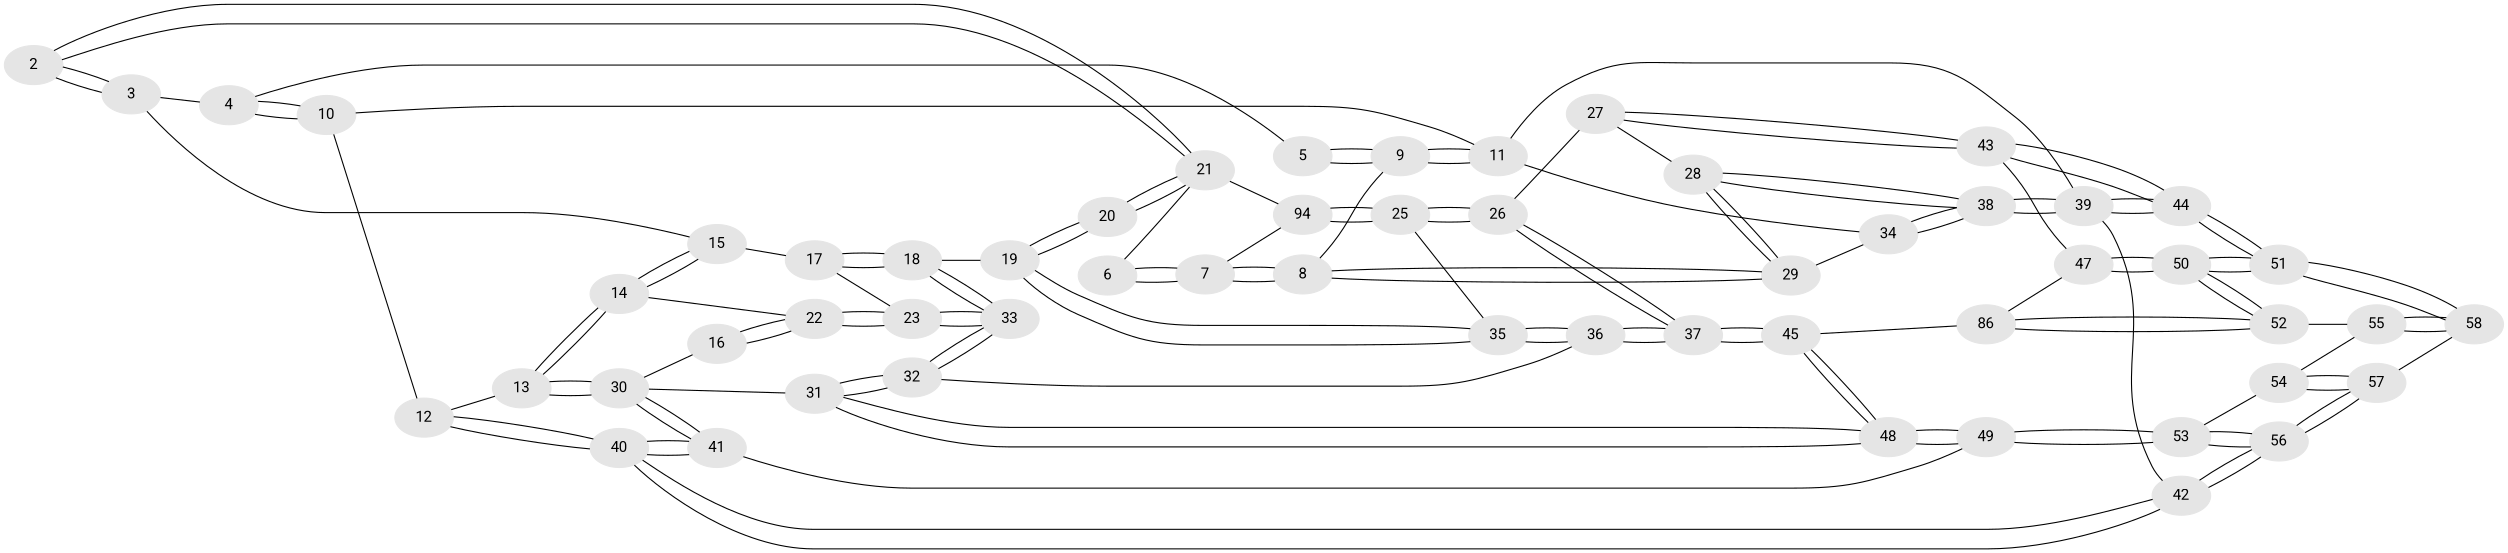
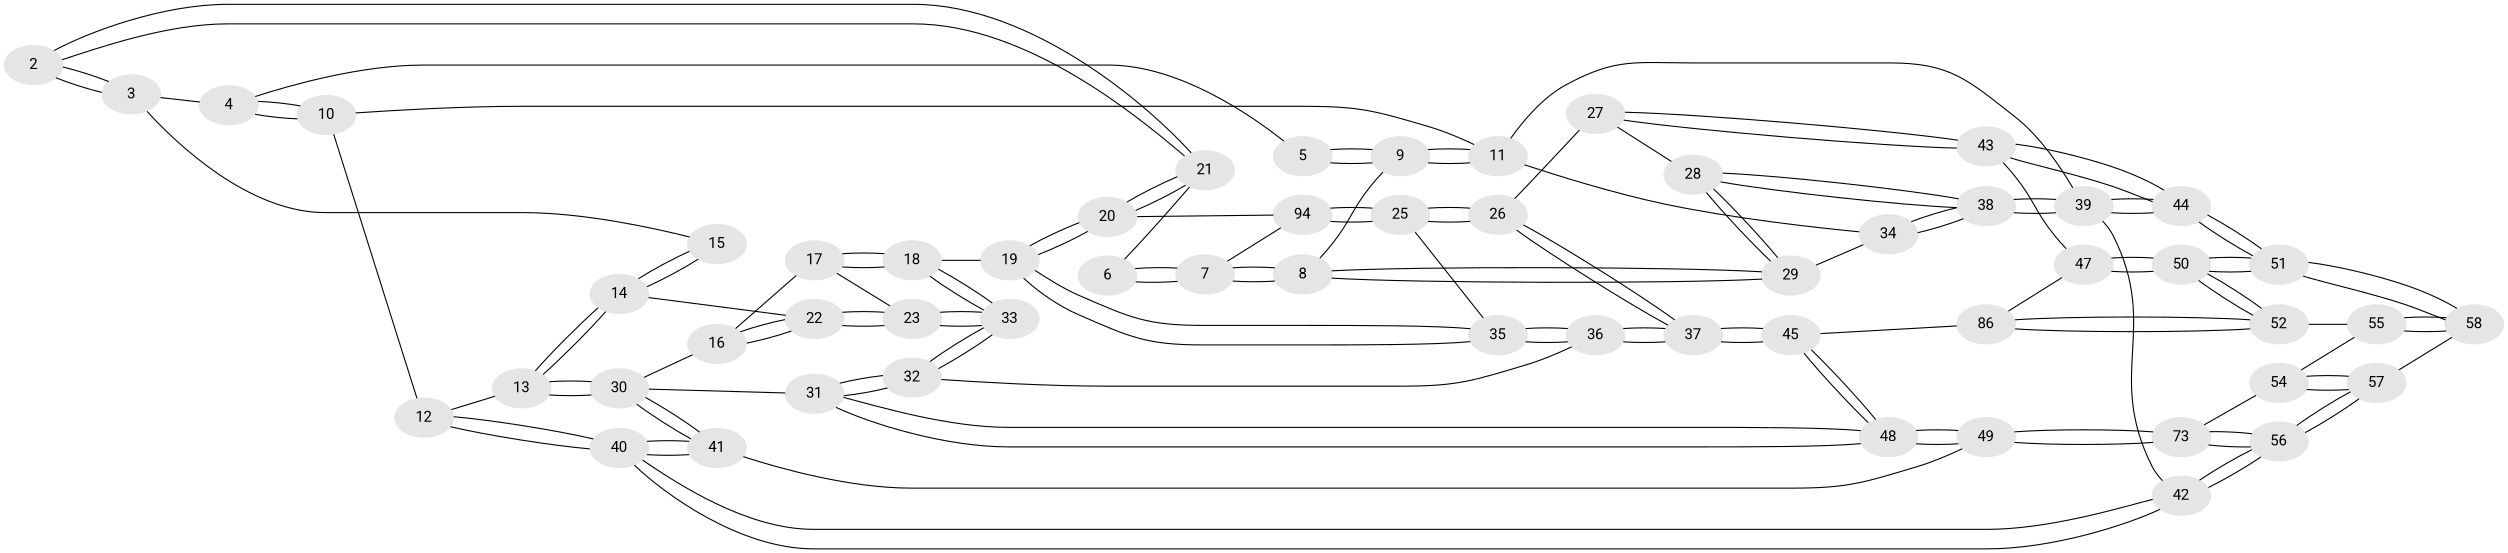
edge "21" -- "94": now "20" -- "94"
edge "15" -- "17": now "16" -- "17"
node "53": label "53" -> "73"
